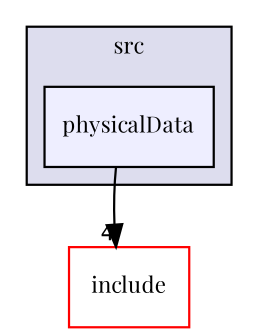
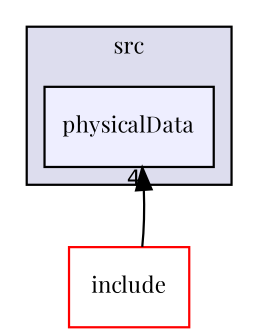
edge "physicalData" -> "include": reversed
